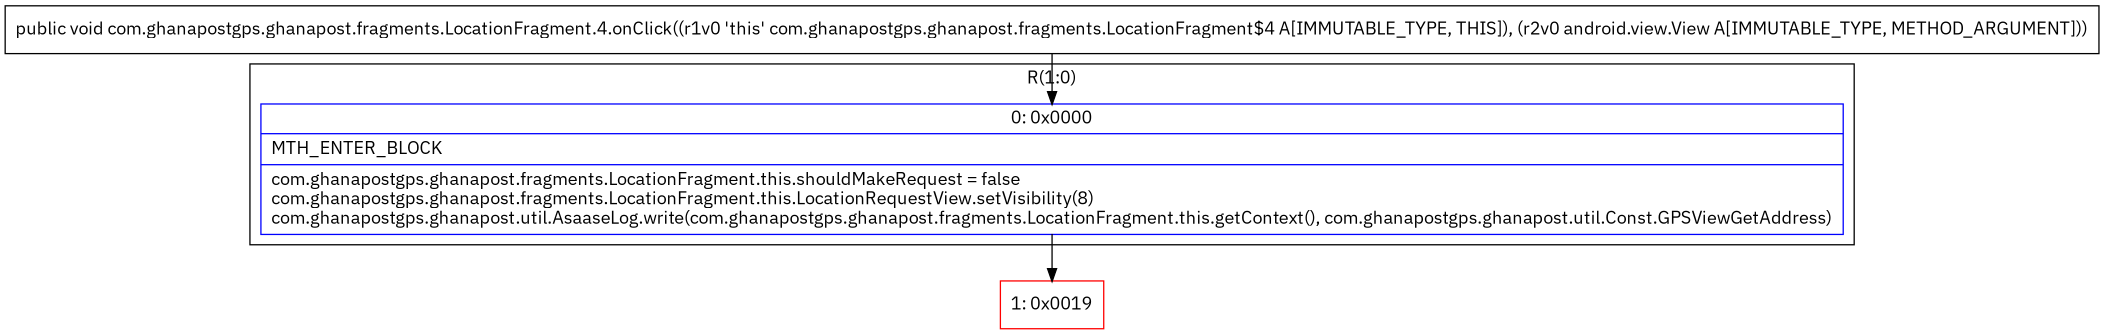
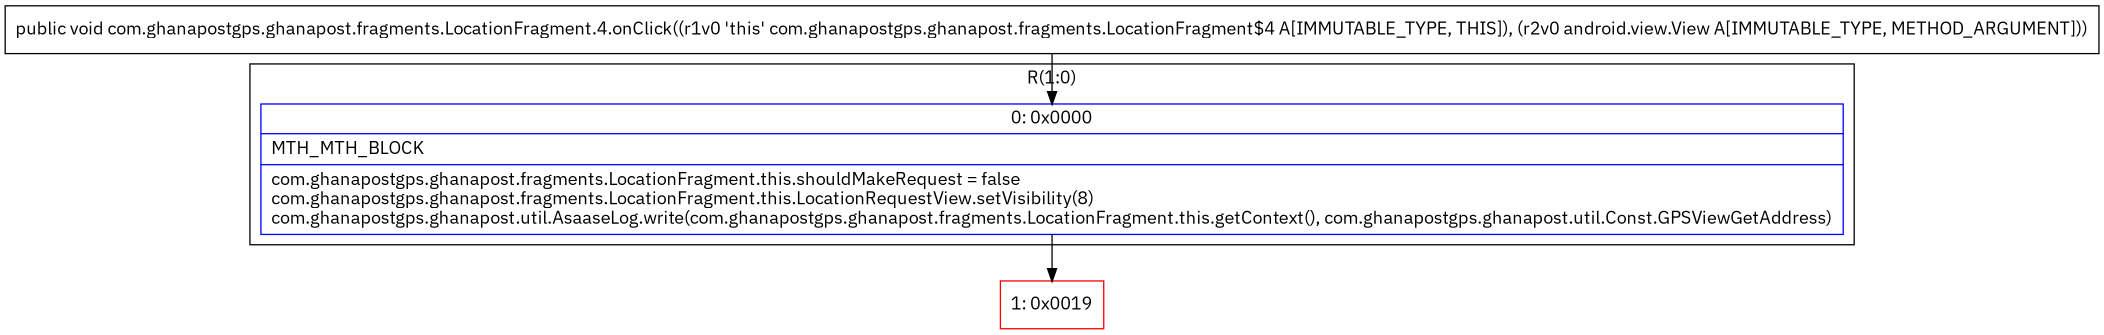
node "0: 0x0000": text "MTH_ENTER_BLOCK" -> "MTH_MTH_BLOCK"
